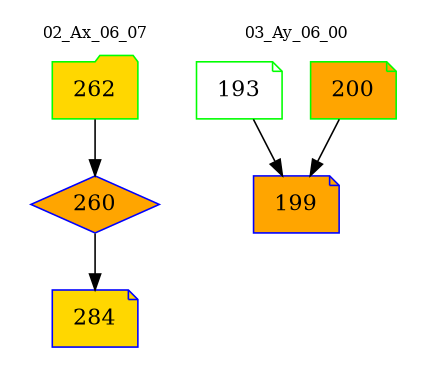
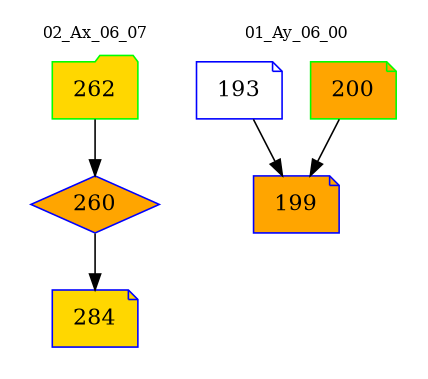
cluster "03_Ay_06_00": label "03_Ay_06_00" -> "01_Ay_06_00"
node "193": color green -> blue
